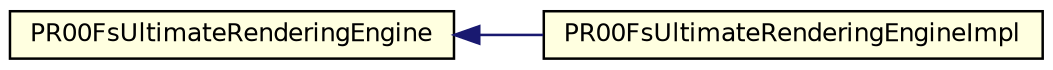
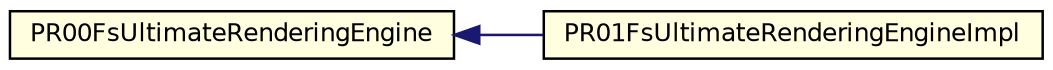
node "PR00FsUltimateRenderingEngineImpl": label "PR00FsUltimateRenderingEngineImpl" -> "PR01FsUltimateRenderingEngineImpl"
